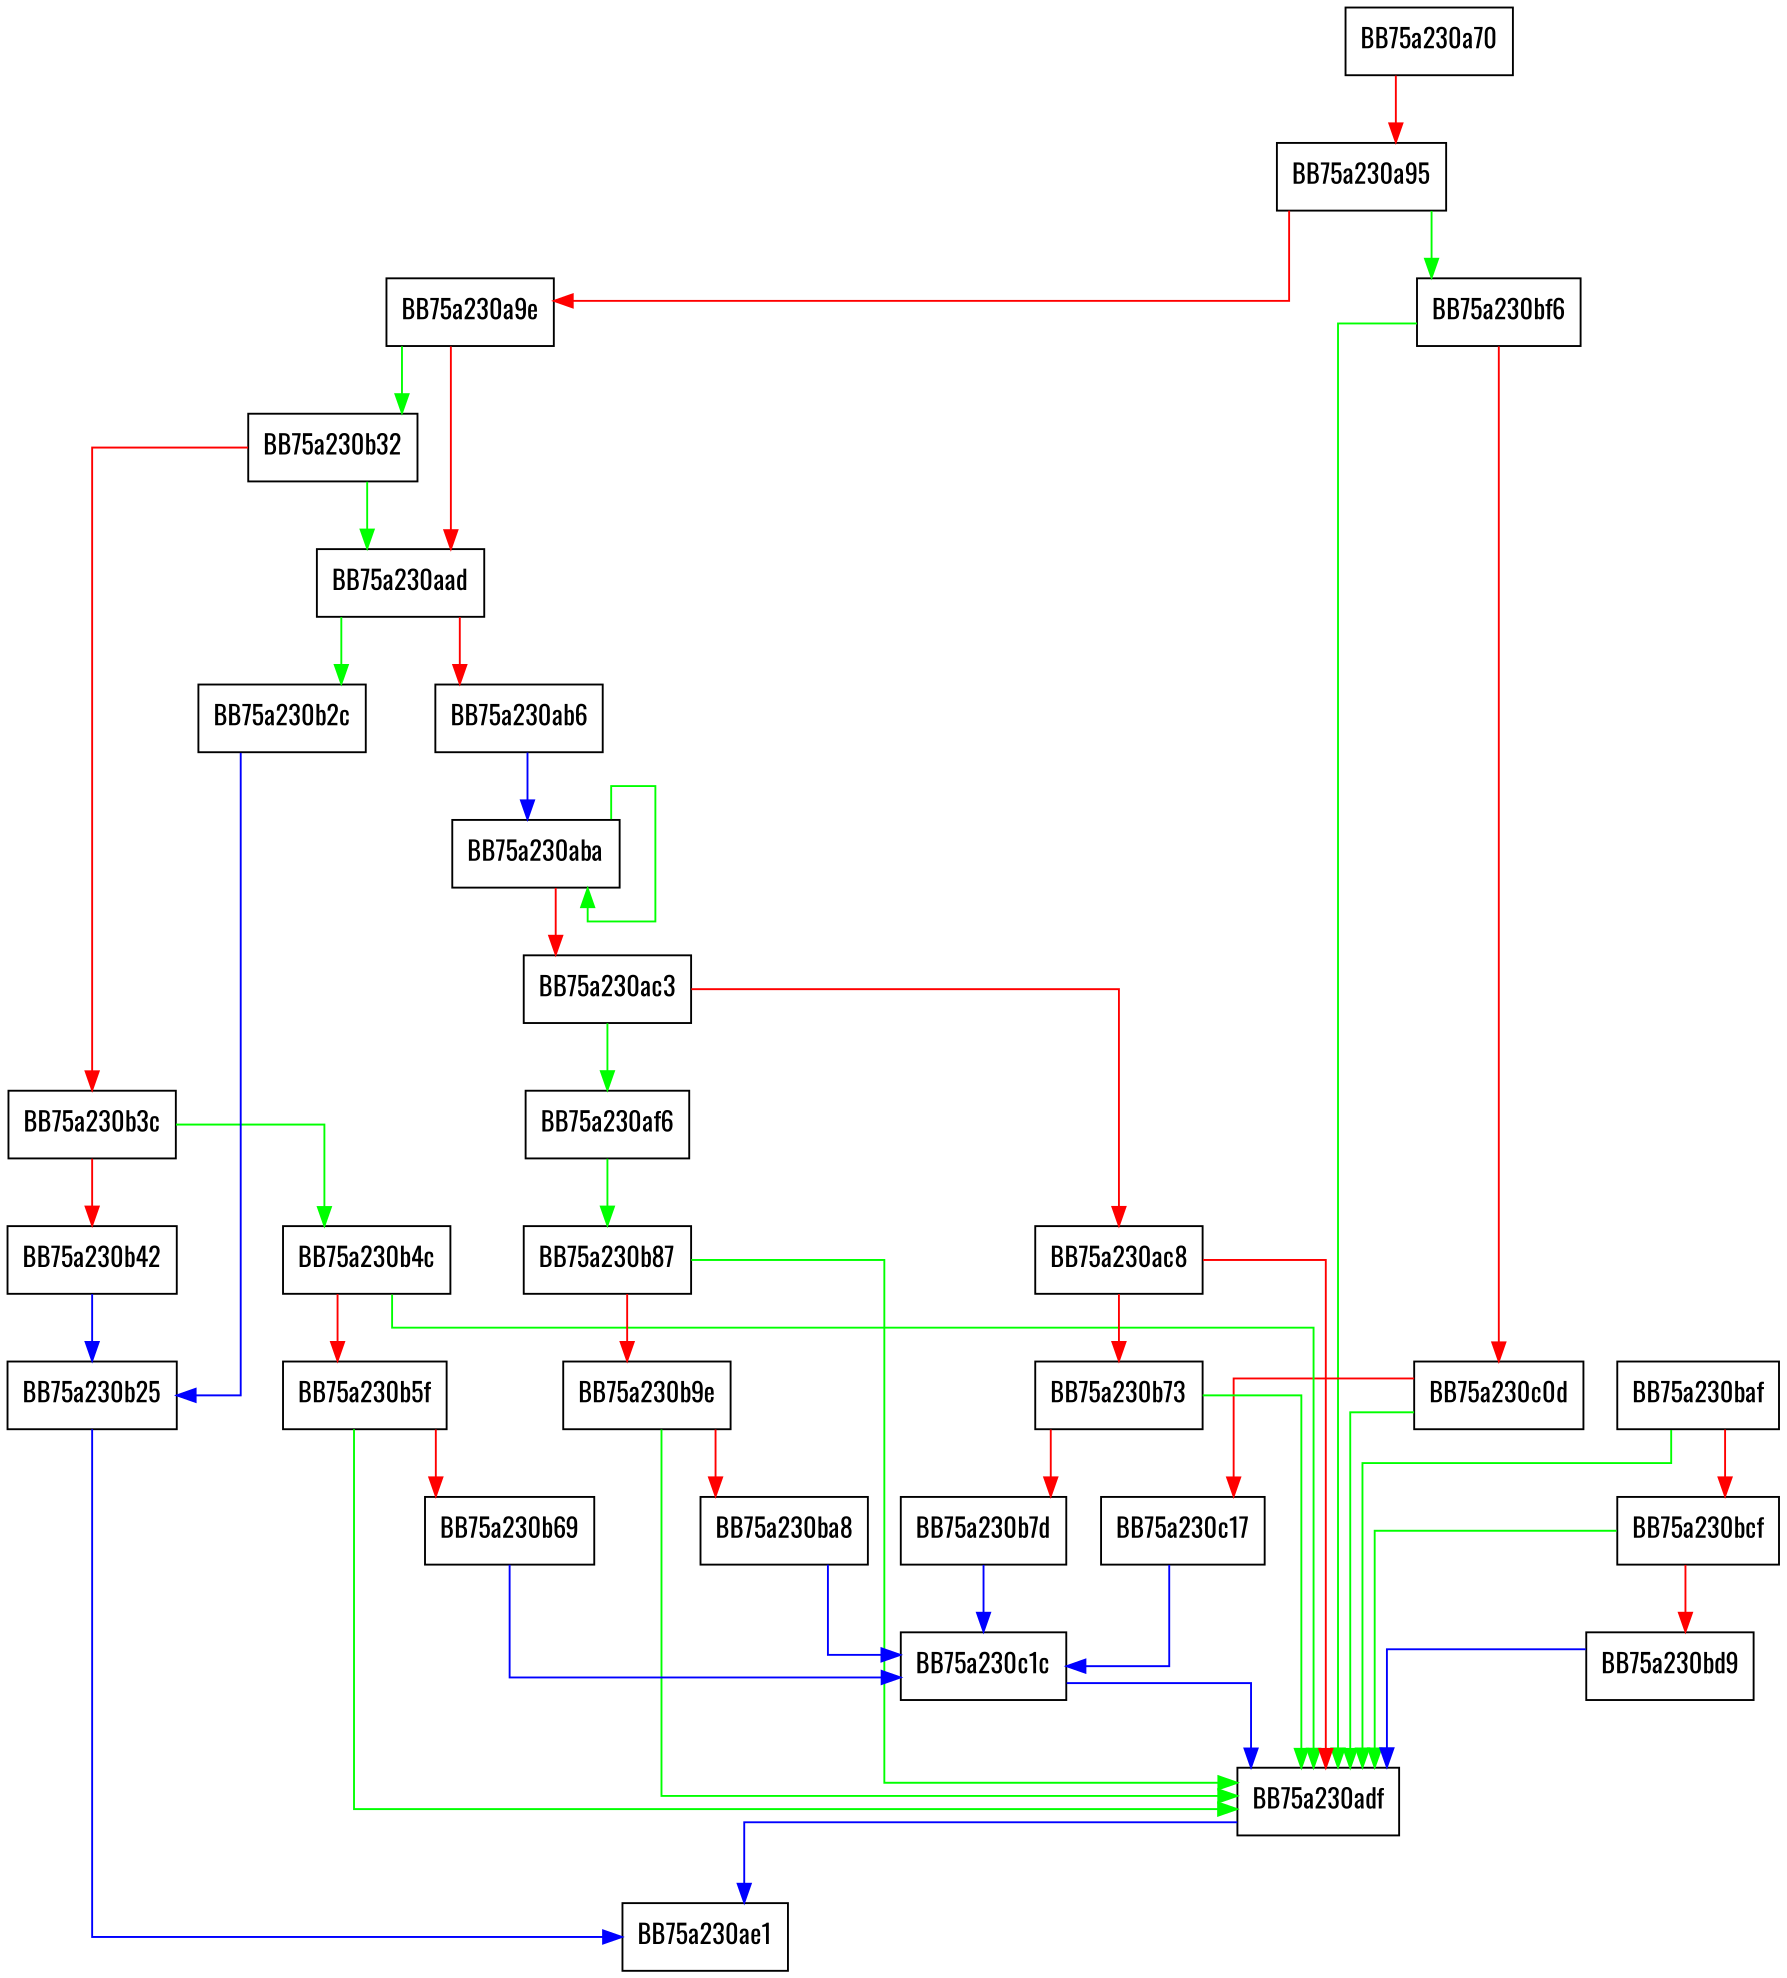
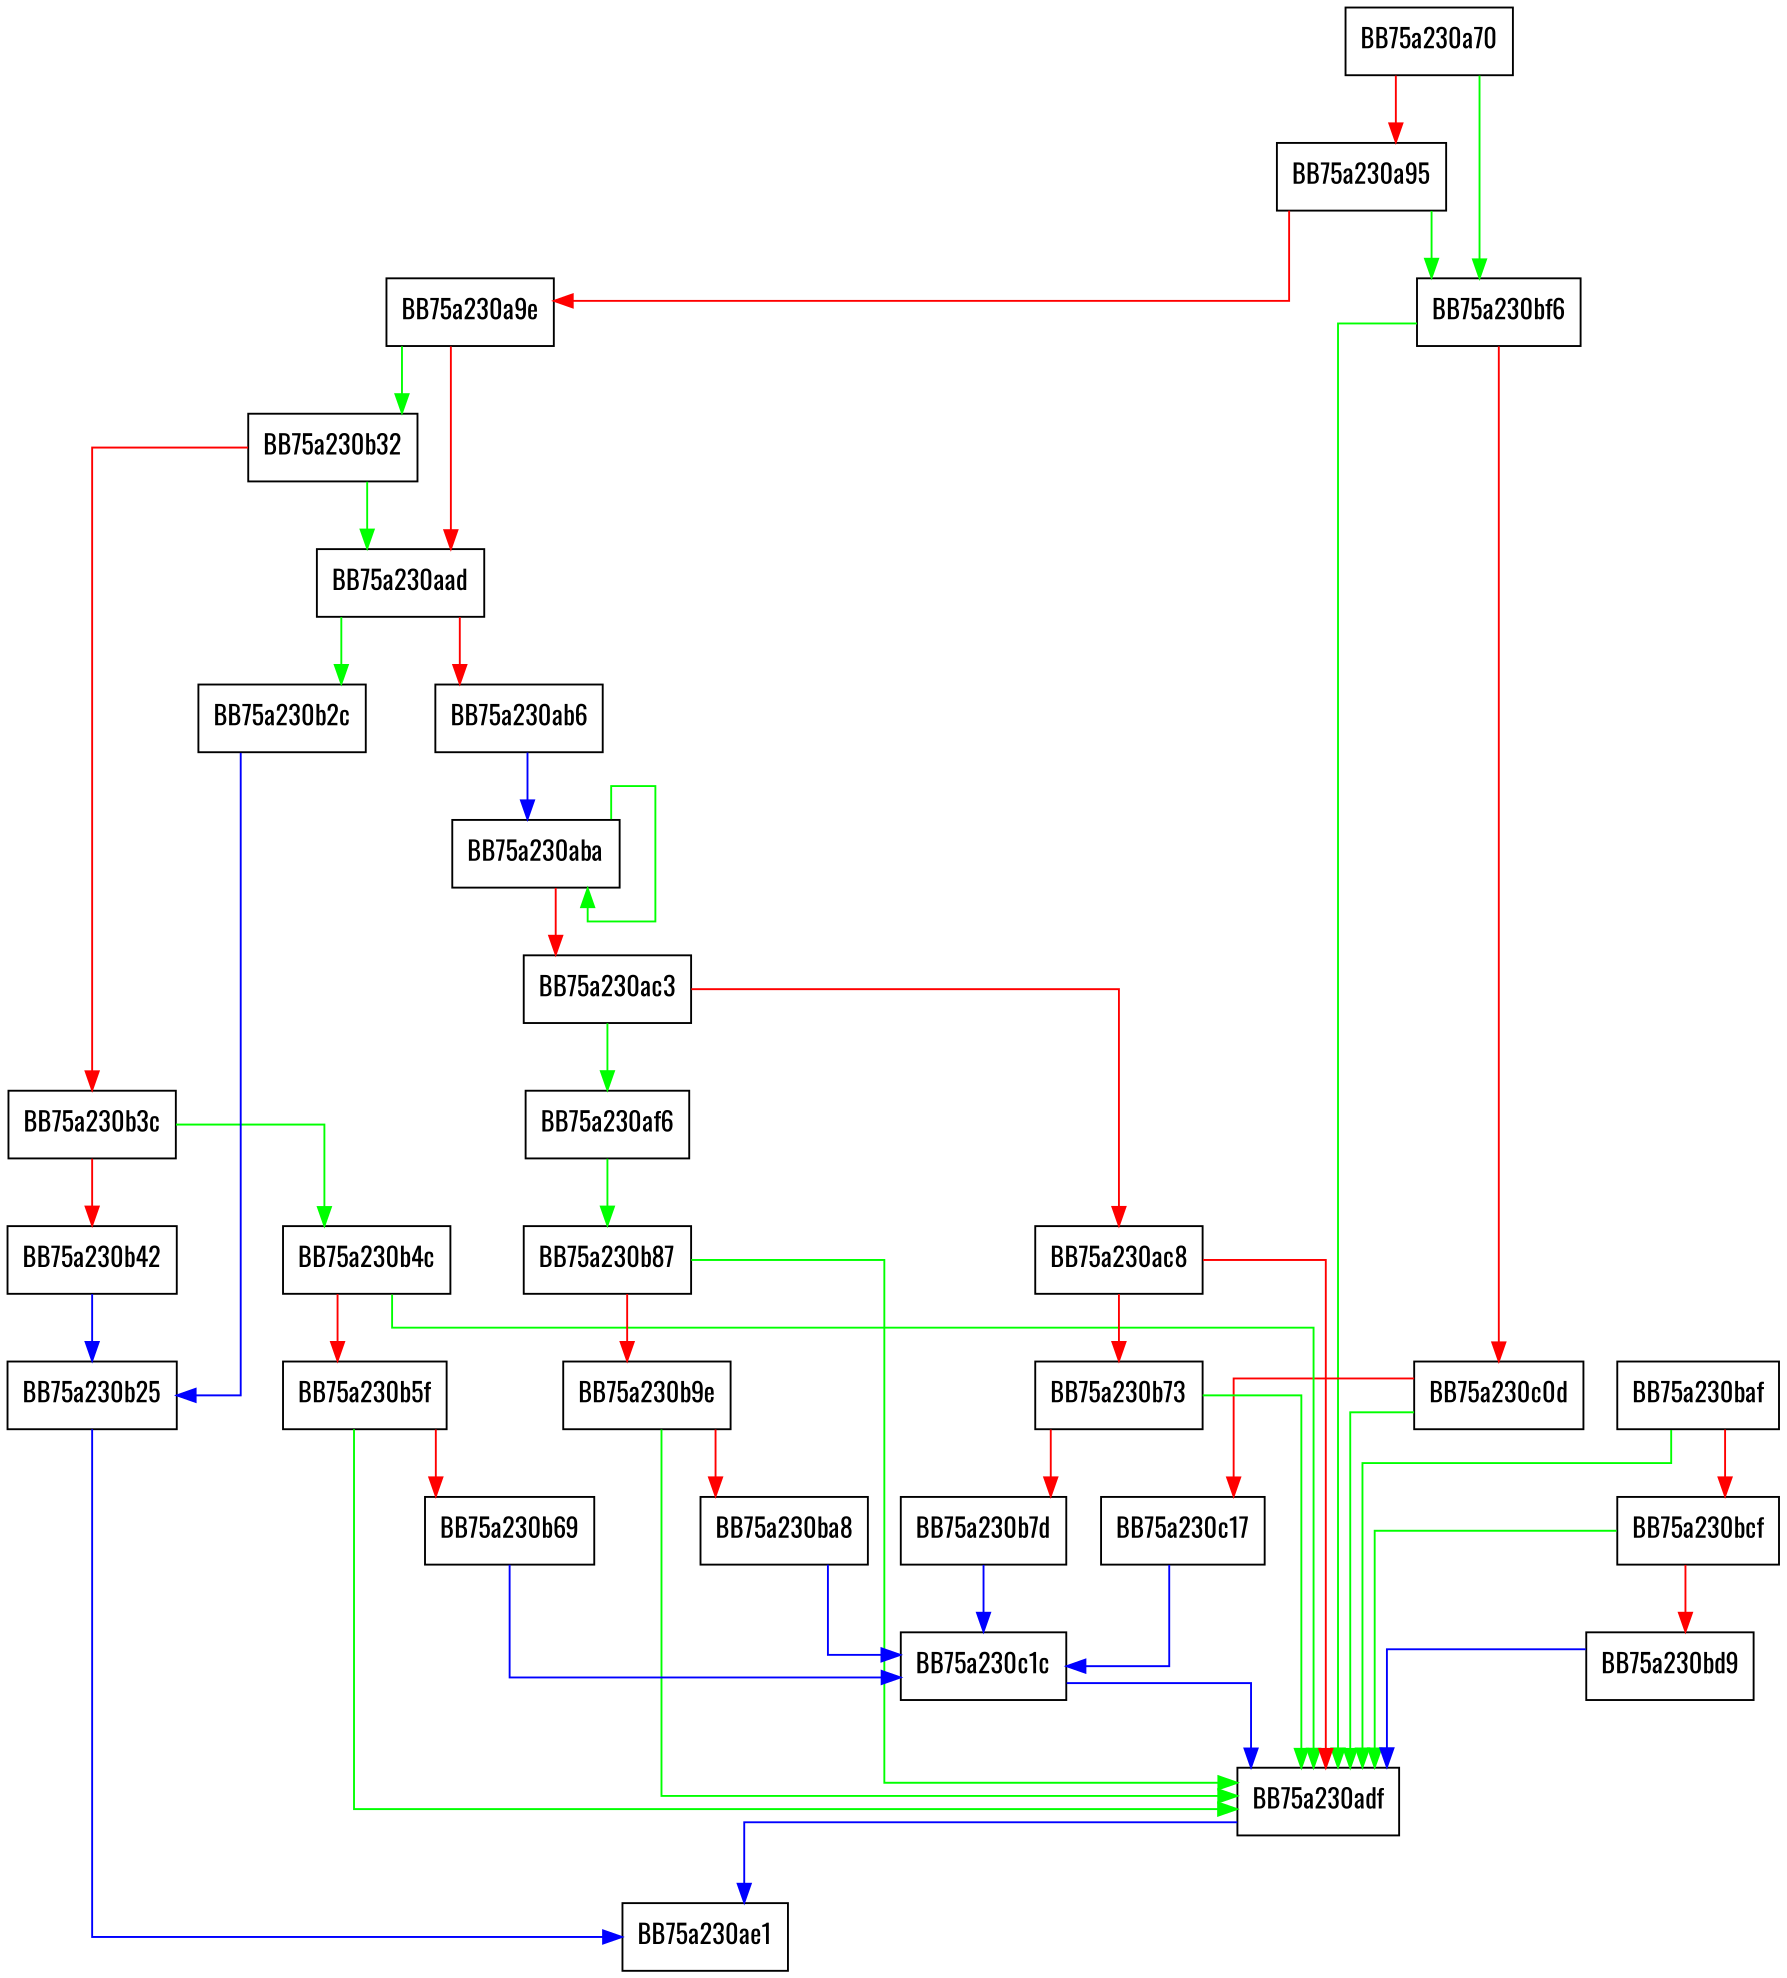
edge "BB75a230a70" -> "BB75a230bf6": added
